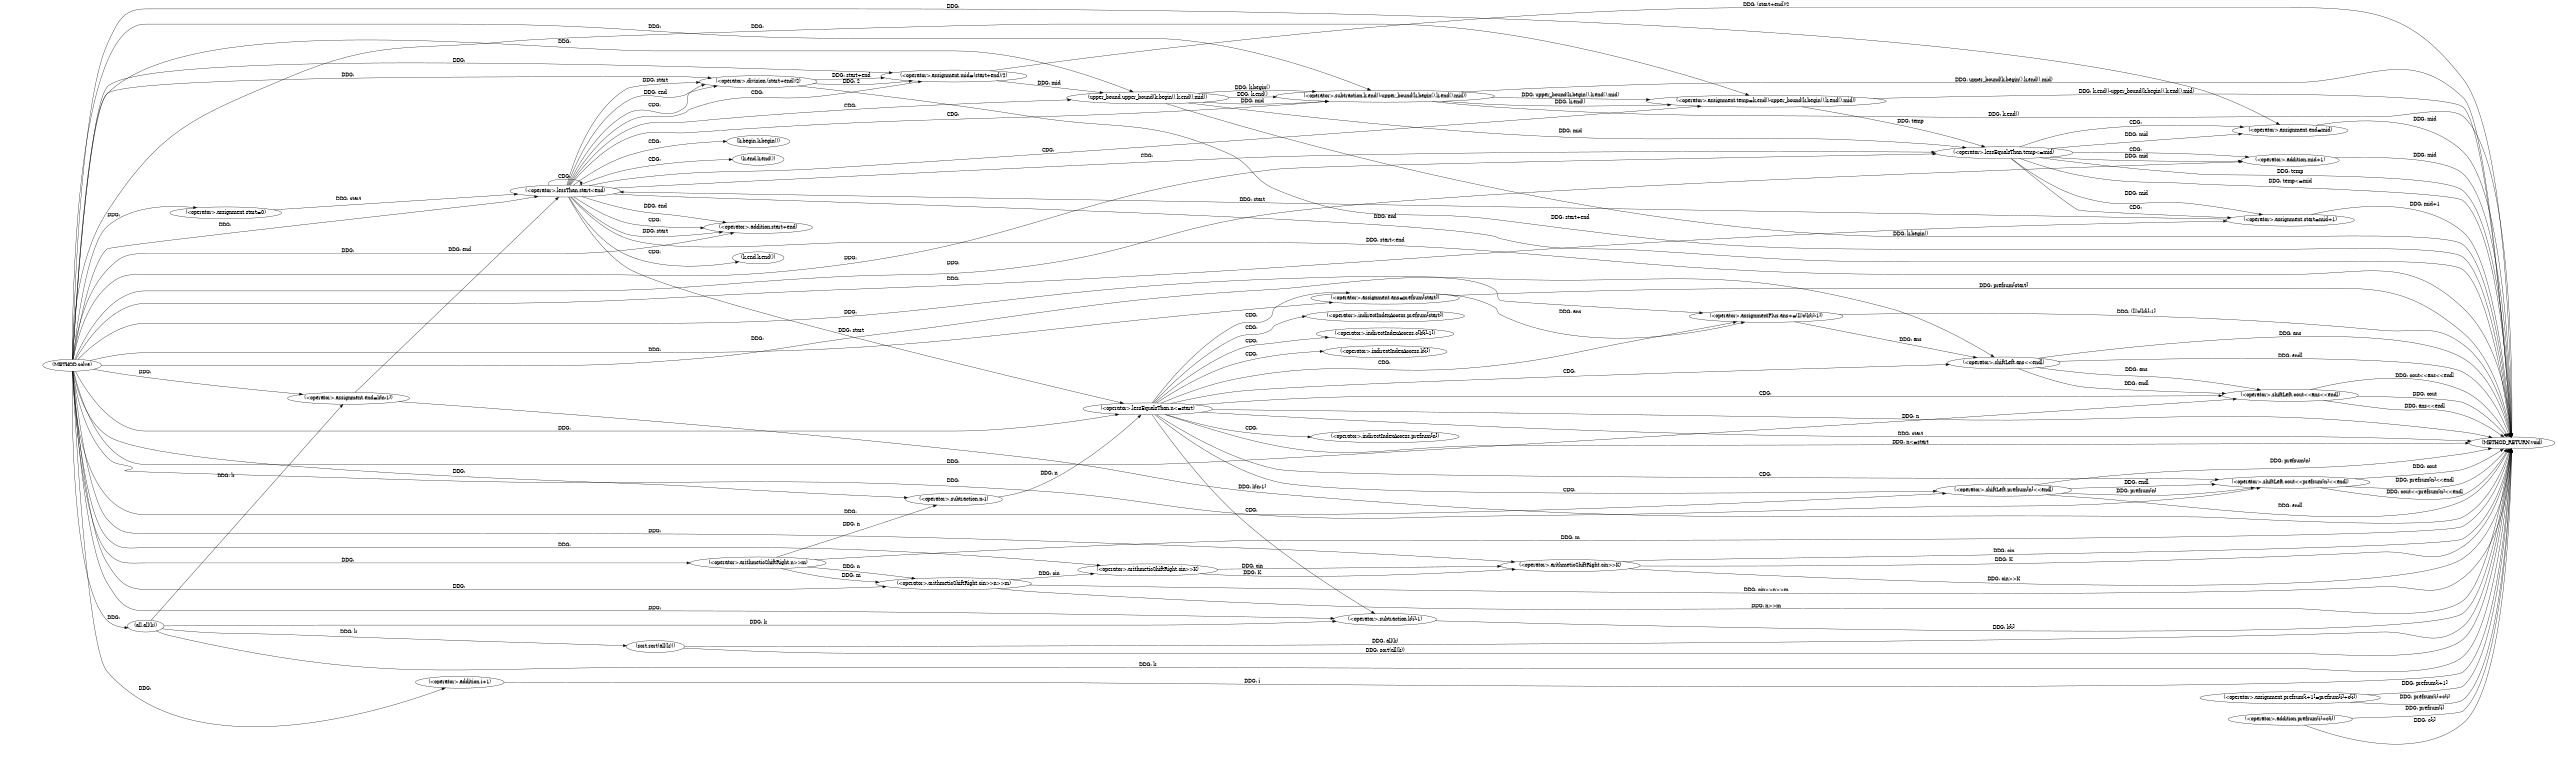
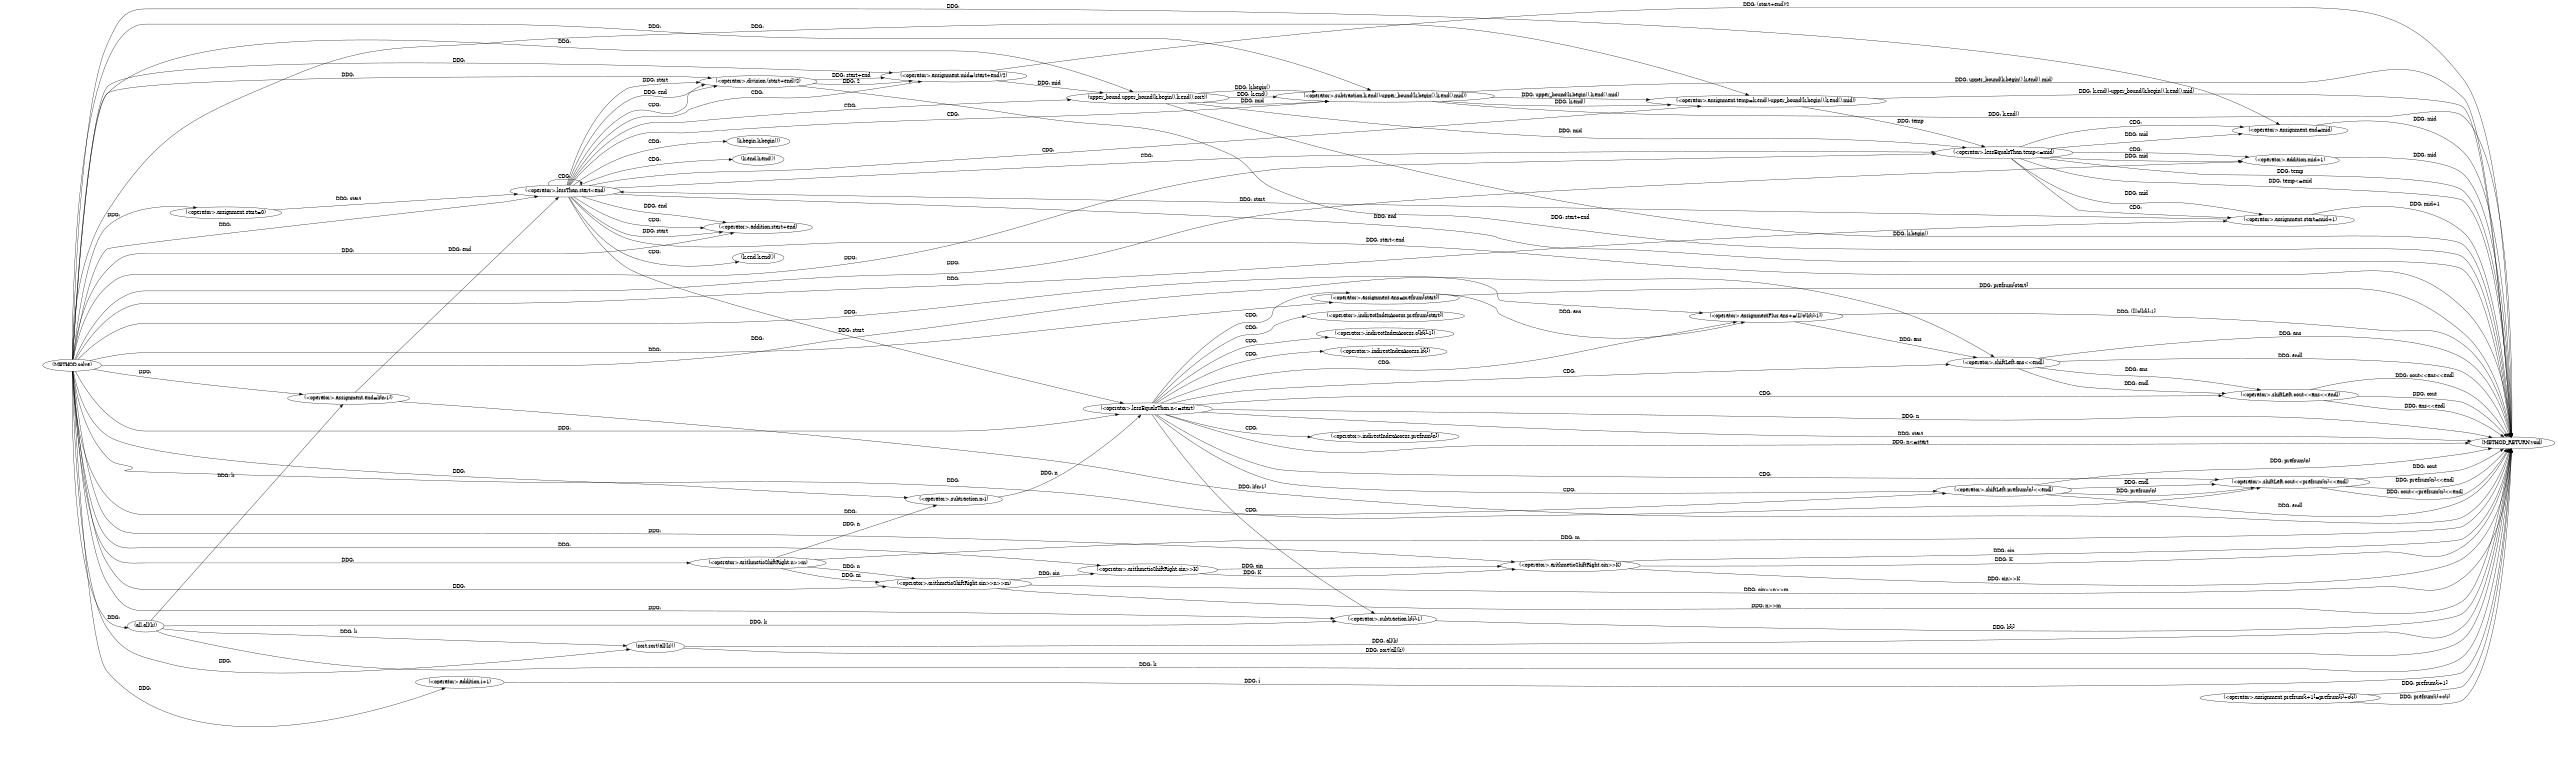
node "(upper_bound,upper_bound(k.begin(),k.end(),mid))": label "(upper_bound,upper_bound(k.begin(),k.end(),mid))" -> "(upper_bound,upper_bound(k.begin(),k.end(),sort))"
edge "(METHOD,solve)" -> "(<operator>.shiftLeft,cout<<ans<<endl)": now "(METHOD,solve)" -> "(sort,sort(all(k)))"
node "(<operator>.addition,prefsum[i]+c[i])": removed
